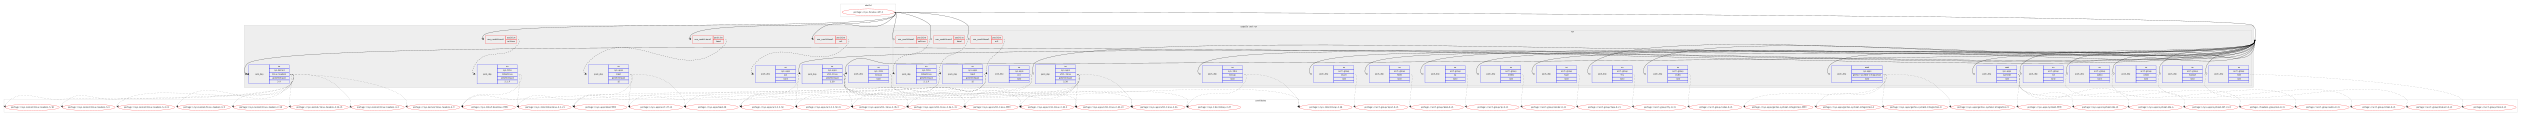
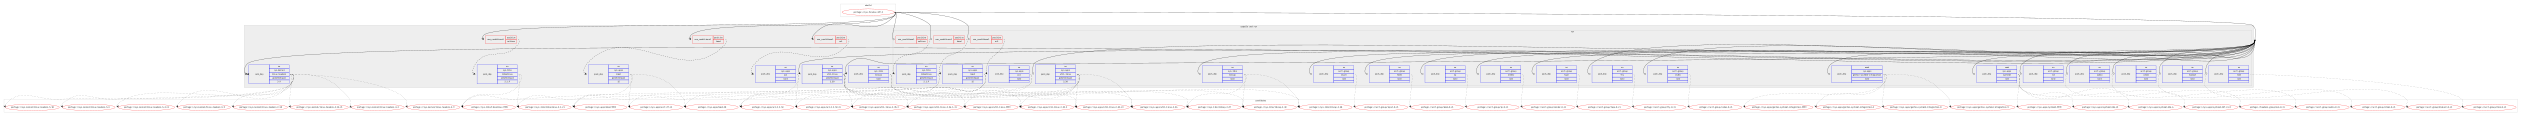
node "portage://sys-libs/libcap-2.43": added
